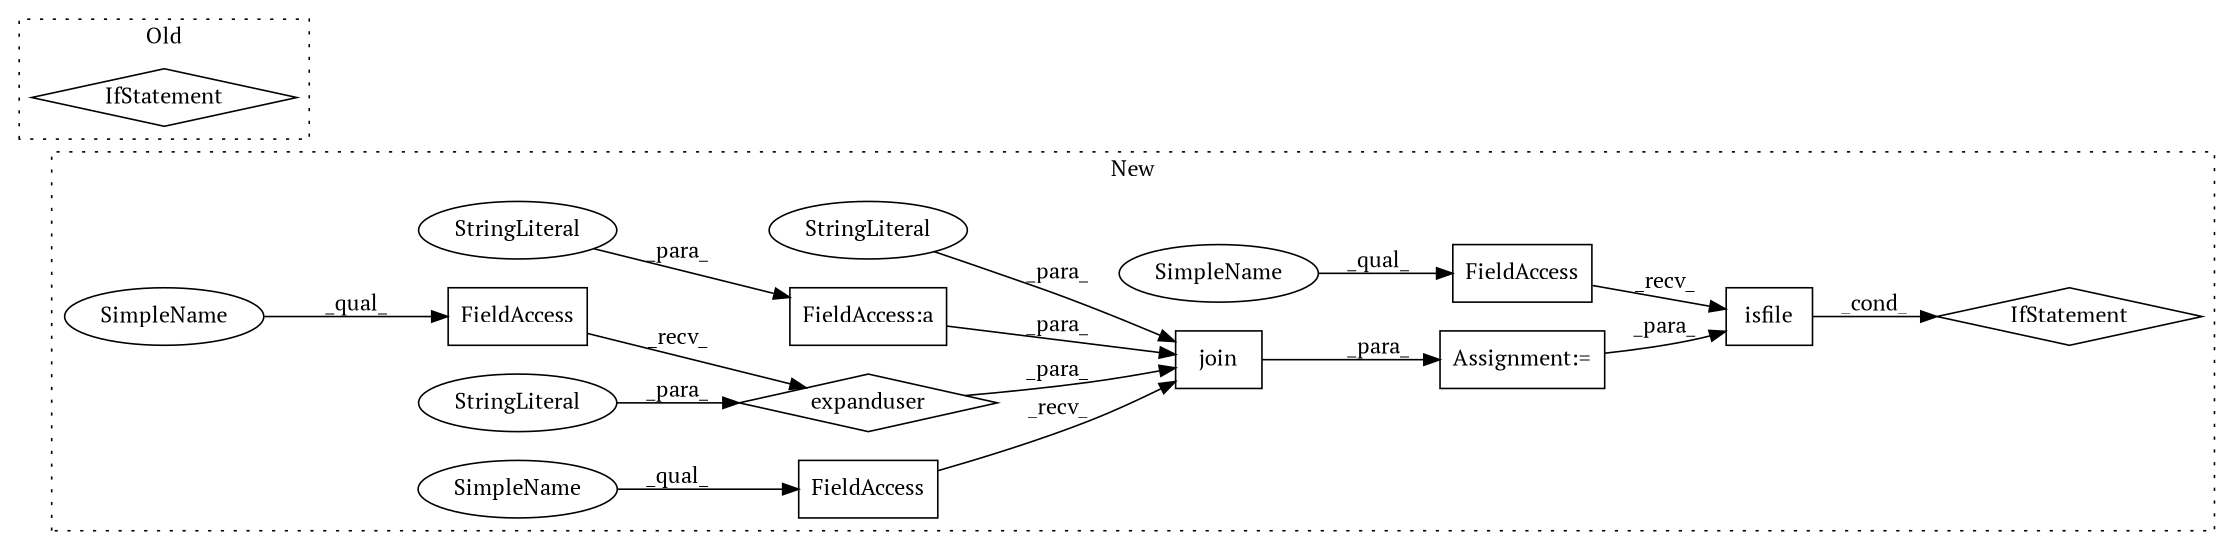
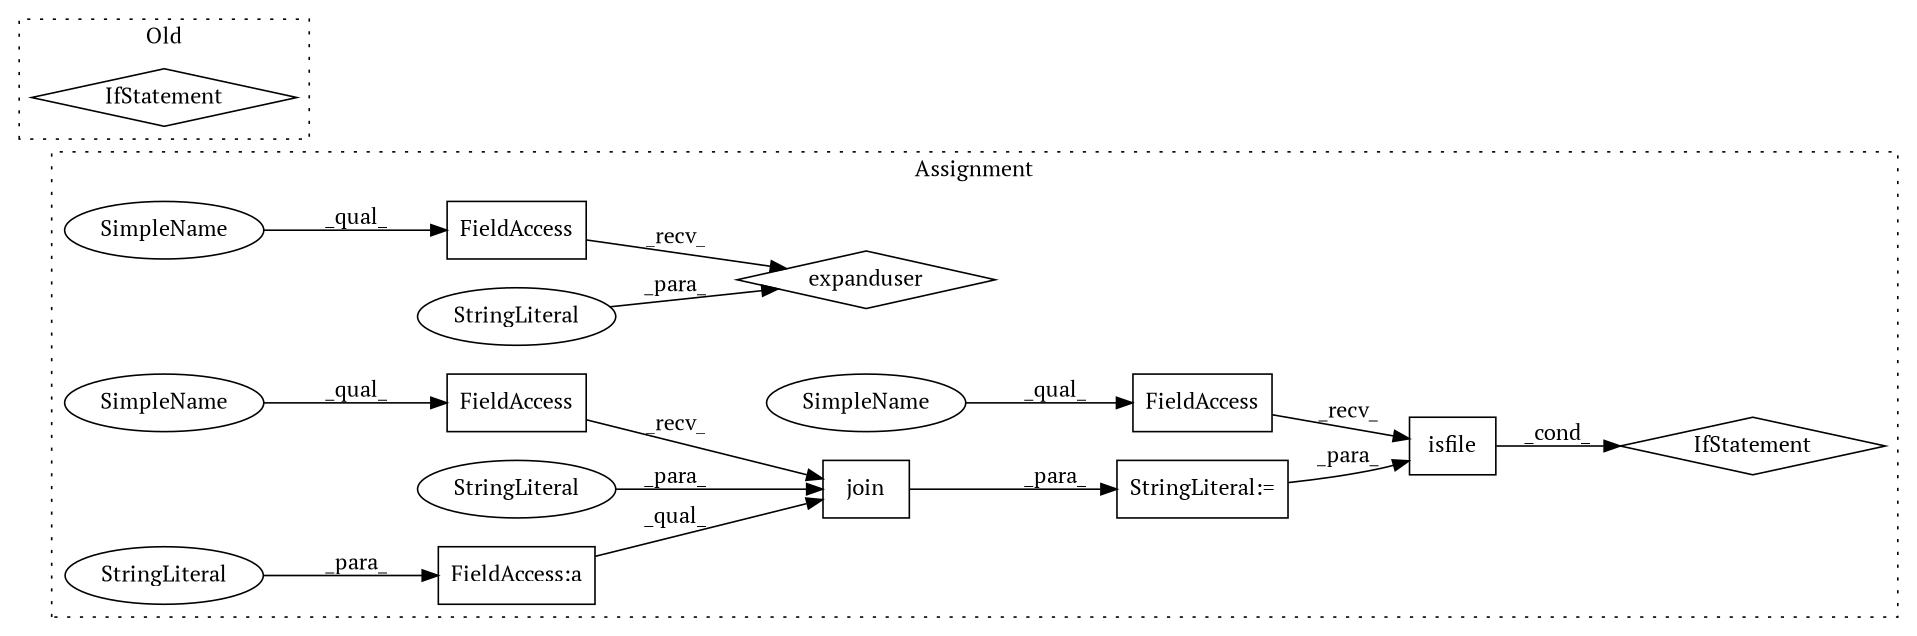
cluster "New": label "New" -> "Assignment"
edge "FieldAccess:a" -> "join": label "_para_" -> "_qual_"
node "Assignment:=": label "Assignment:=" -> "StringLiteral:="
edge "expanduser" -> "join": removed, label "_para_"
